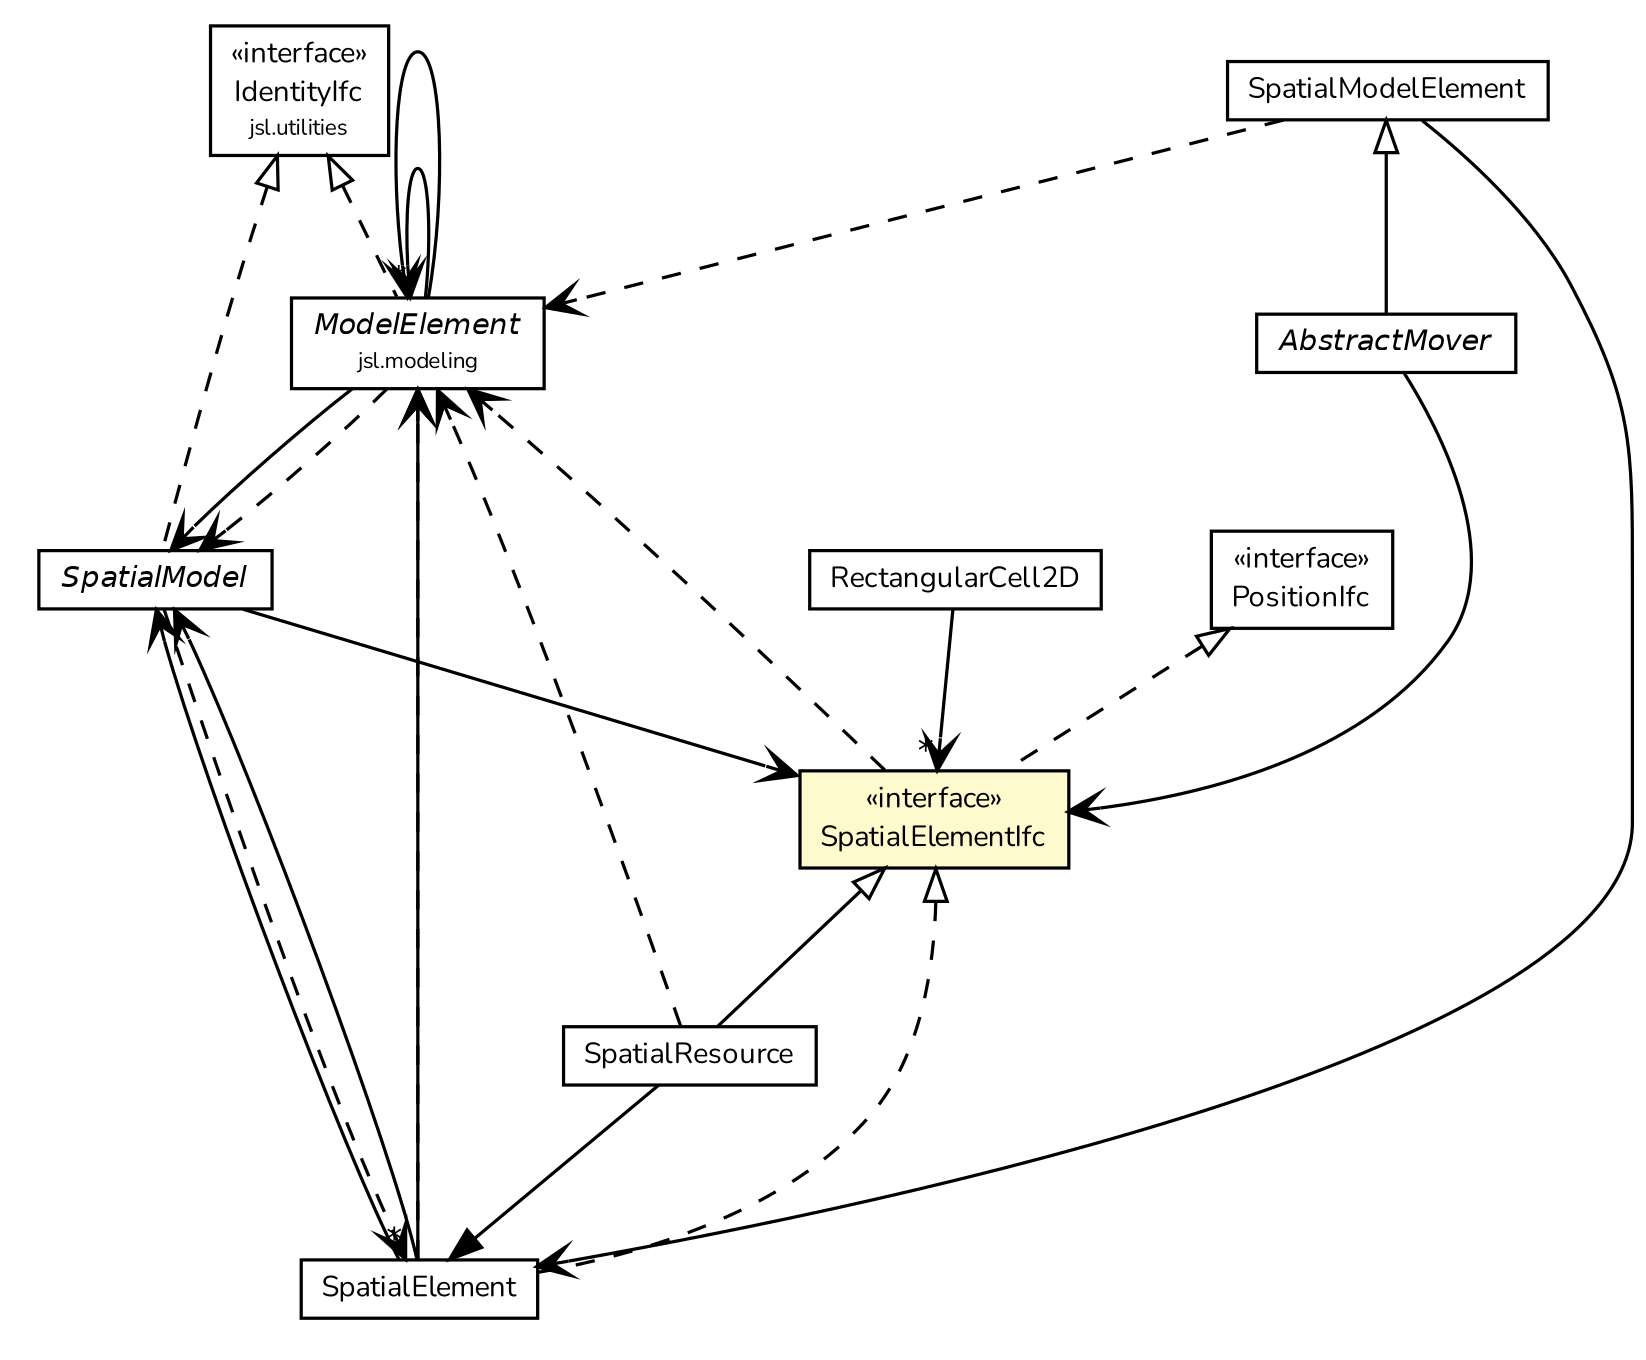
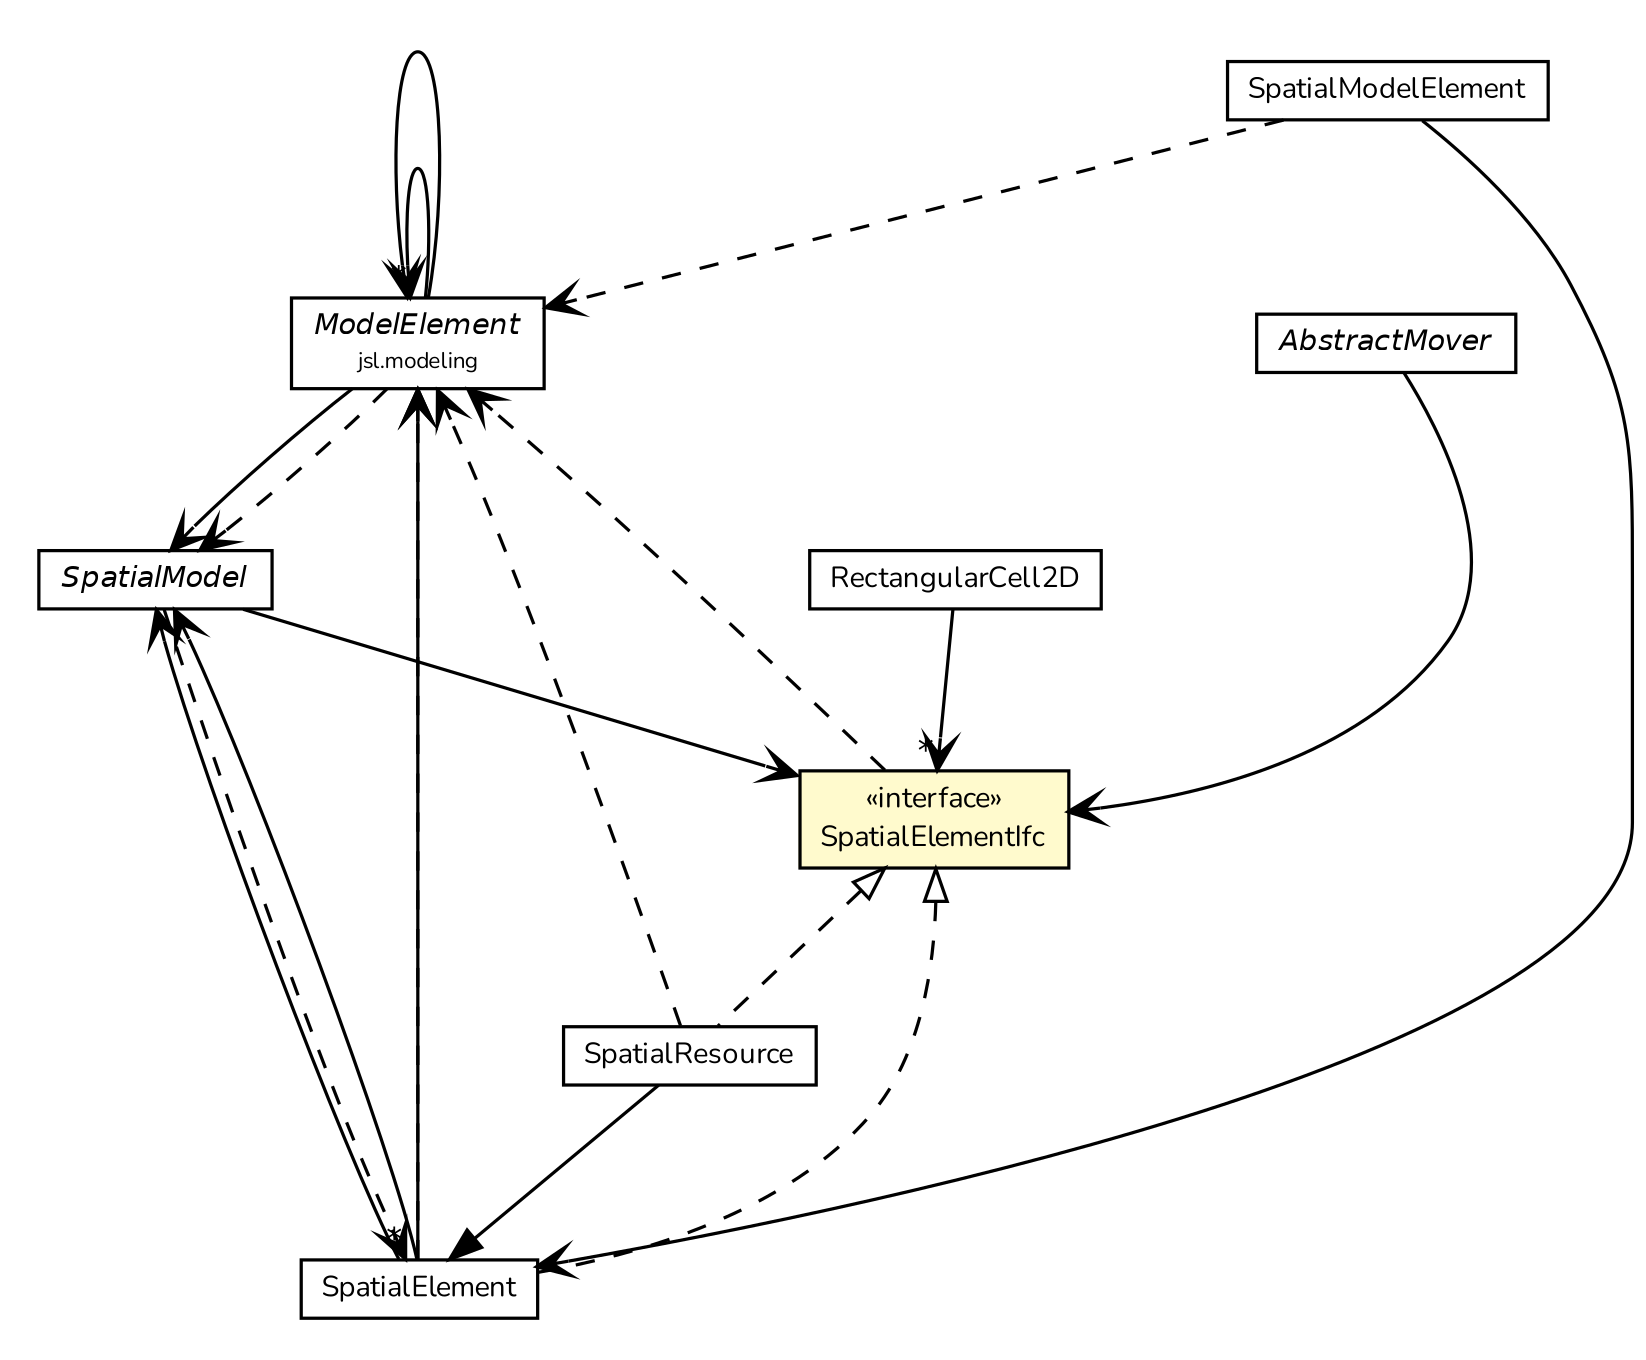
node "IdentityIfc": removed
edge "AbstractMover" -> "SpatialModelElement": removed
node "PositionIfc": removed
edge "SpatialResource" -> "SpatialElementIfc": style solid -> dashed
